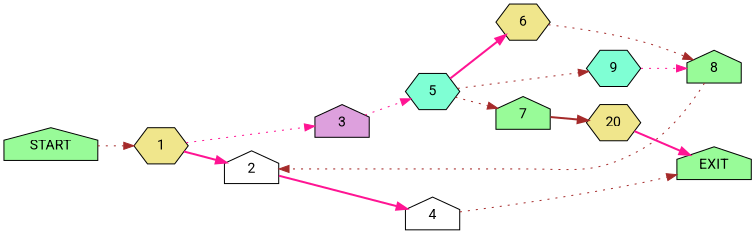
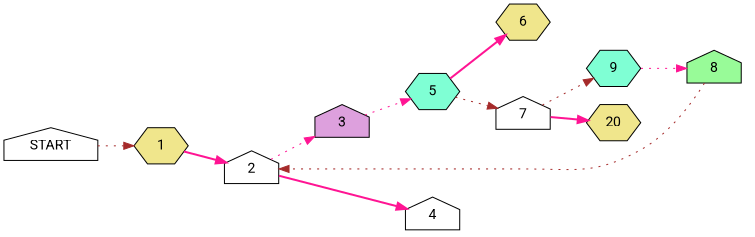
edge "6" -> "8": removed
edge "5" -> "9": now "7" -> "9"
node "7": fillcolor palegreen -> white
edge "7" -> "20": color brown -> deeppink
edge "1" -> "3": now "2" -> "3"
node "START": fillcolor palegreen -> white
node "EXIT": removed
